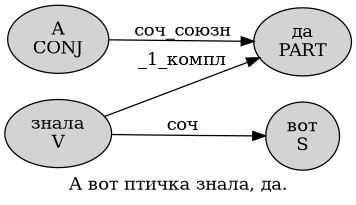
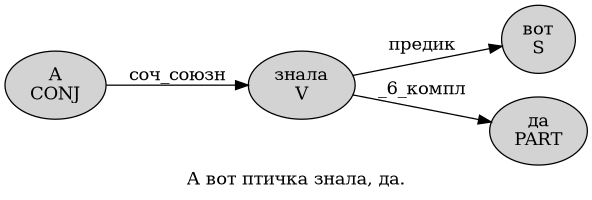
edge "А CONJ" -> "да PART": now "А CONJ" -> "знала V"
edge "знала V" -> "да PART": label "_1_компл" -> "_6_компл"
edge "знала V" -> "вот S": label "соч" -> "предик"
